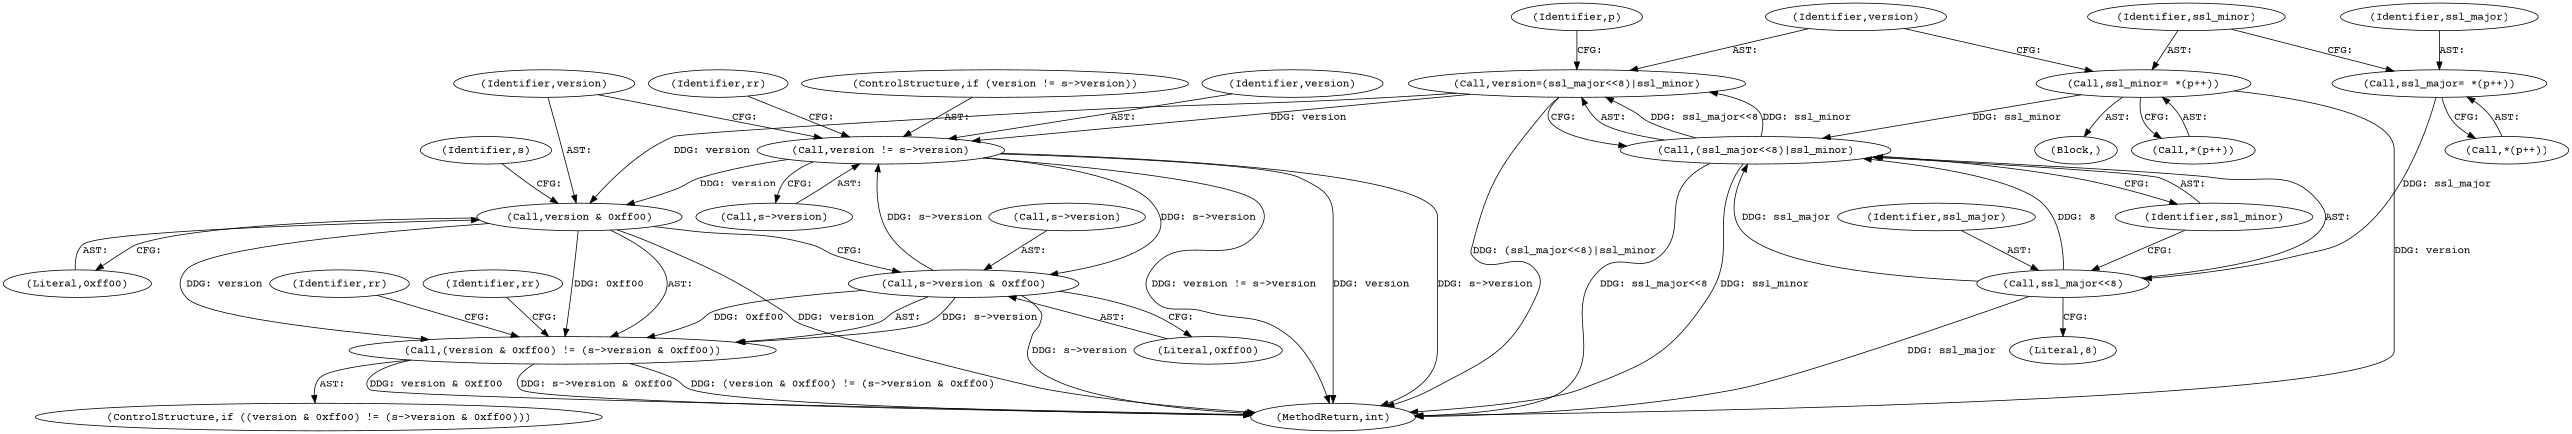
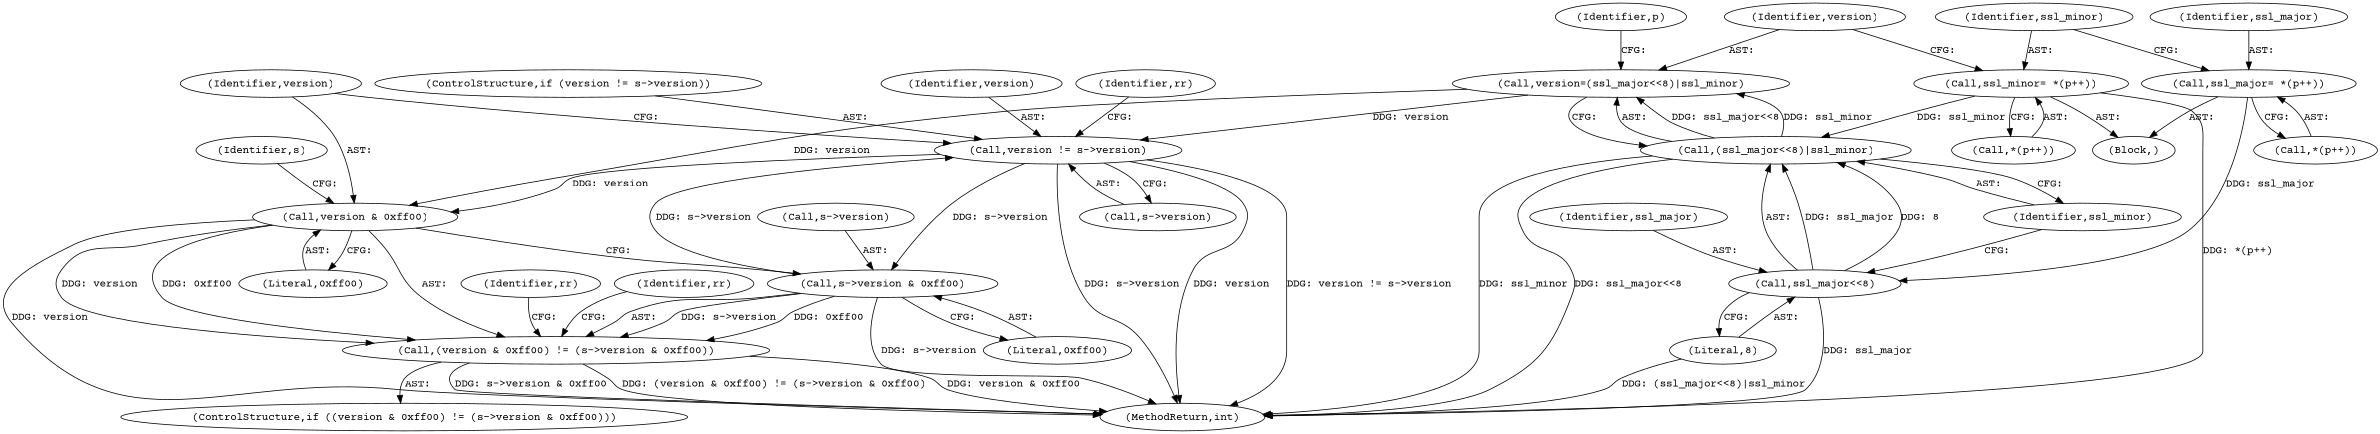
edge "(Call,ssl_major= *(p++))" -> "(Block,)": added, label "AST:"
edge "(Call,ssl_minor= *(p++))" -> "(MethodReturn,int)": label "DDG: version" -> "DDG: *(p++)"
edge "(Call,version=(ssl_major<<8)|ssl_minor)" -> "(MethodReturn,int)": now "(Literal,8)" -> "(MethodReturn,int)"
edge "(Literal,8)" -> "(Call,ssl_major<<8)": added, label "AST:"
